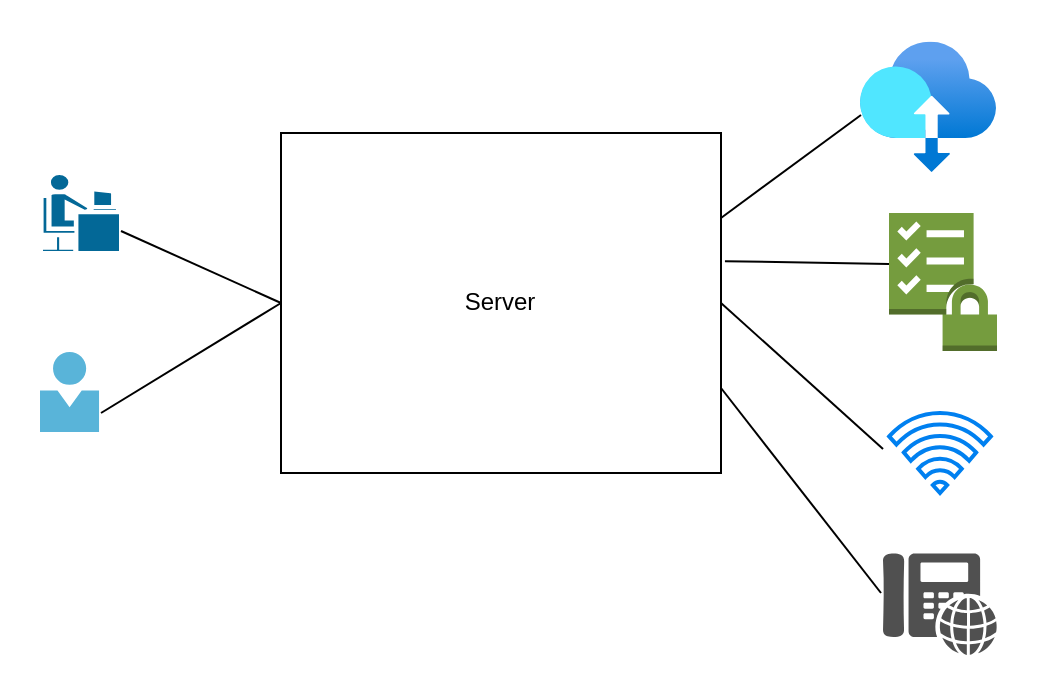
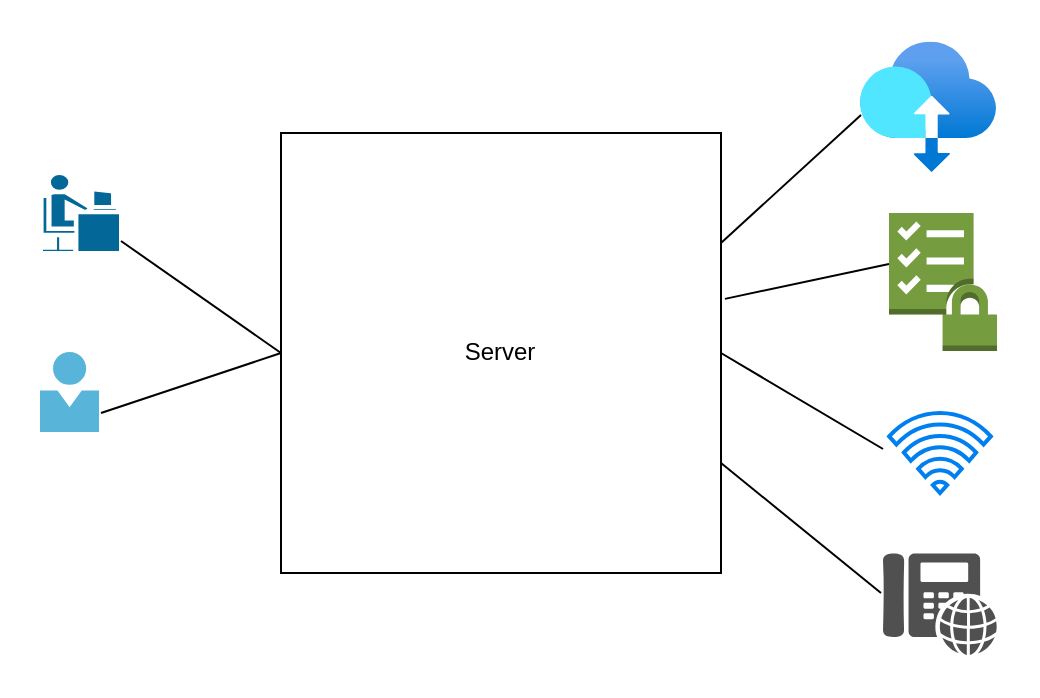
node "Server": size 440x340 -> 440x440
